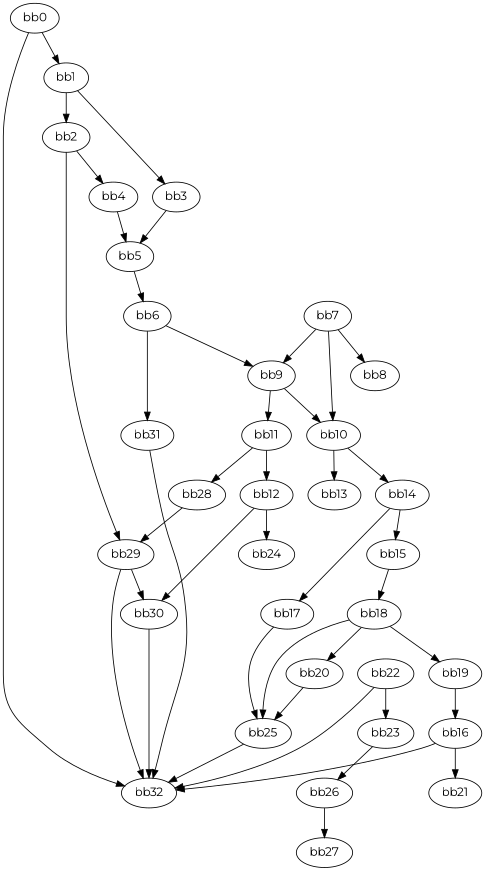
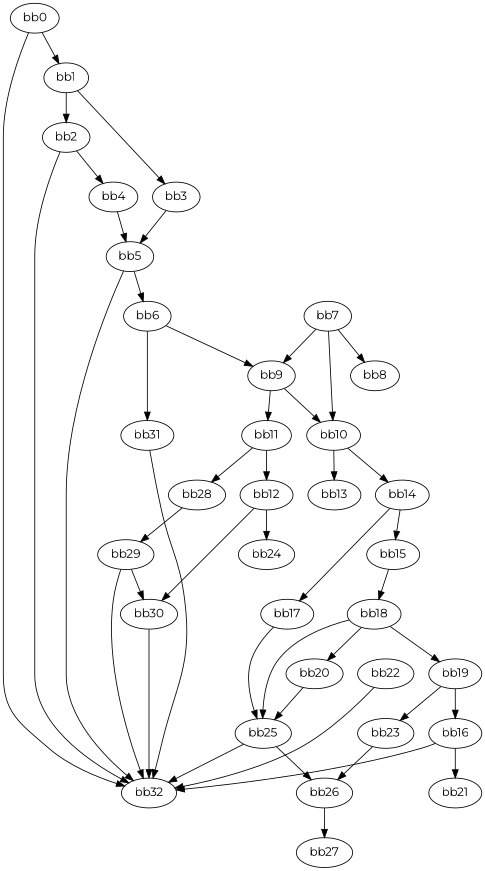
edge "bb2" -> "bb29": now "bb2" -> "bb32"
edge "bb5" -> "bb32": added
edge "bb22" -> "bb23": now "bb19" -> "bb23"
edge "bb25" -> "bb26": added
